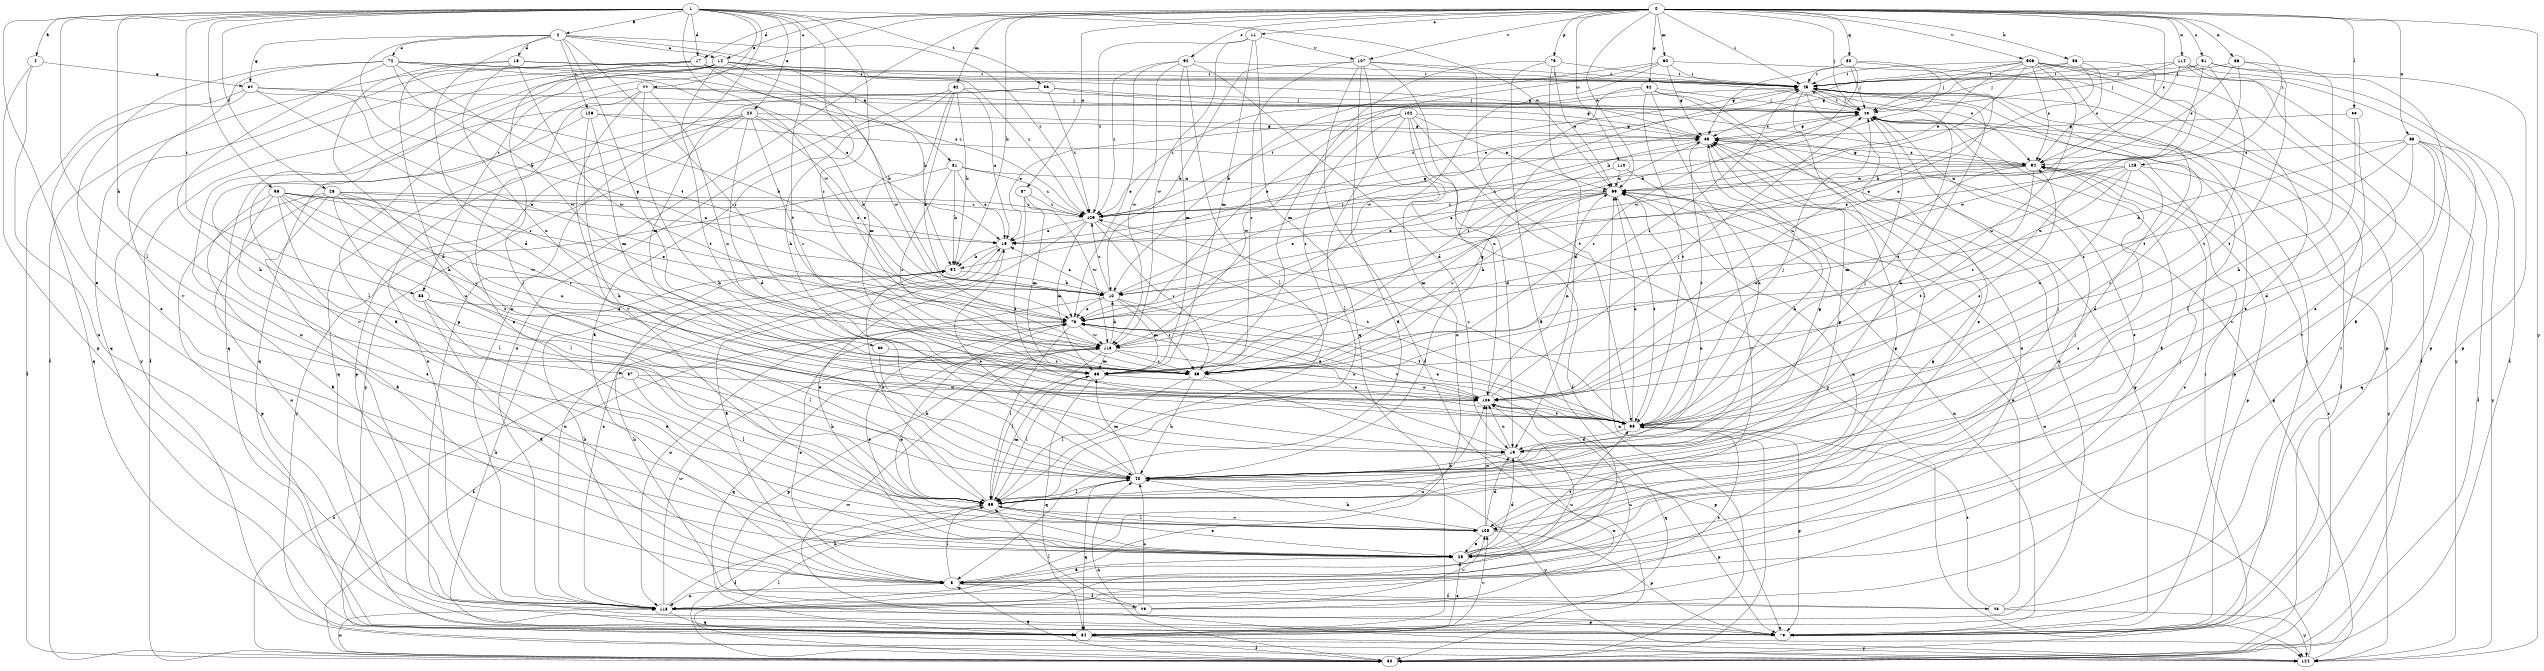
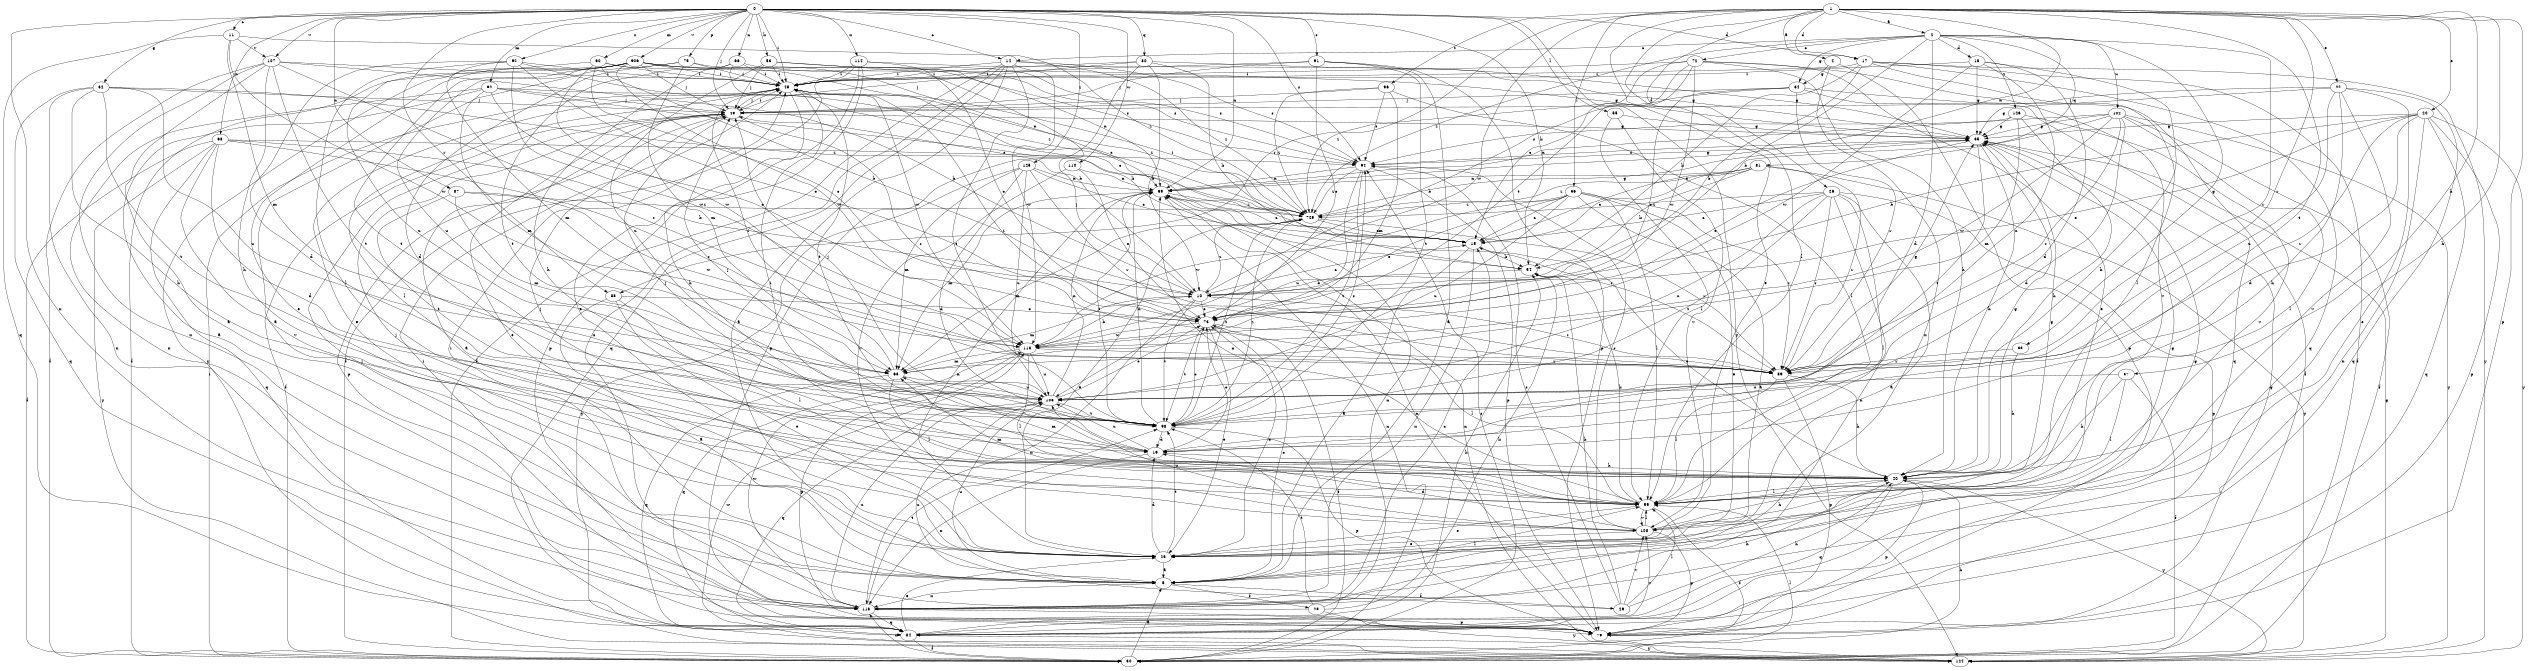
edge "2" -> "102": added, label "u"
node "129": label "129" -> "729"
